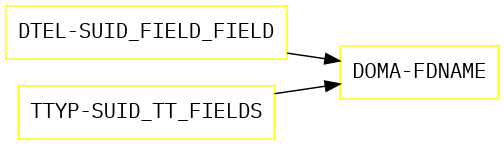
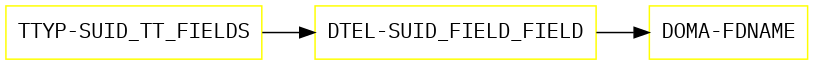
edge "TTYP-SUID_TT_FIELDS" -> "DOMA-FDNAME": now "TTYP-SUID_TT_FIELDS" -> "DTEL-SUID_FIELD_FIELD"
